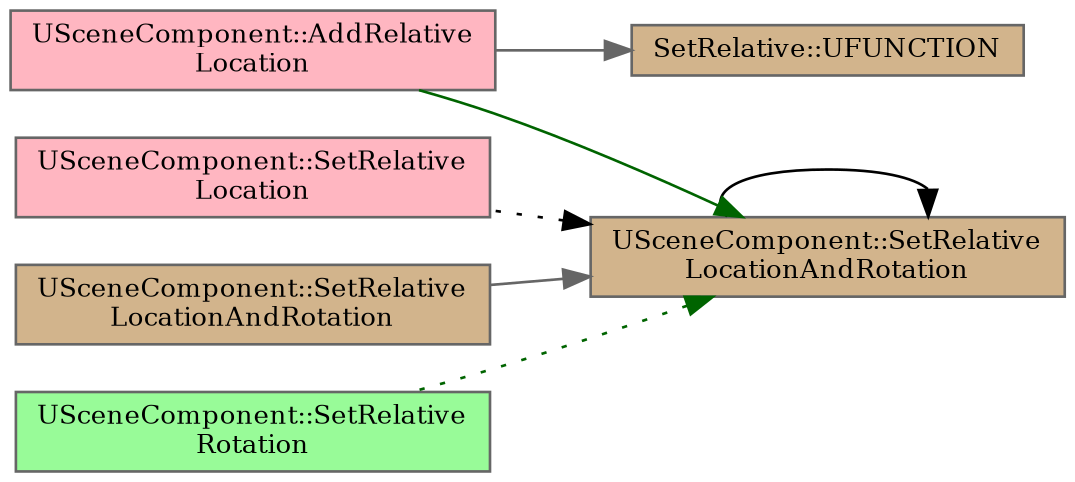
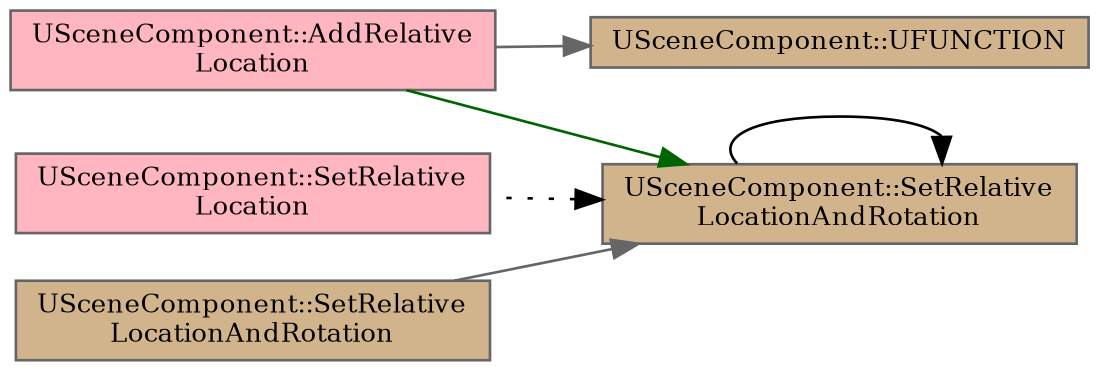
node "SetRelative::UFUNCTION": label "SetRelative::UFUNCTION" -> "USceneComponent::UFUNCTION"
node "USceneComponent::SetRelative Rotation": removed
